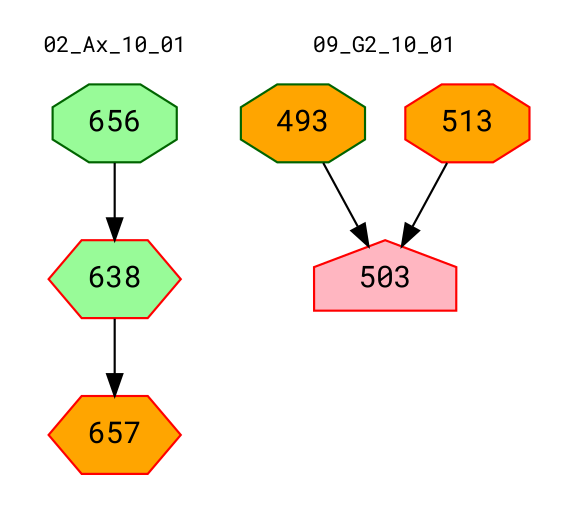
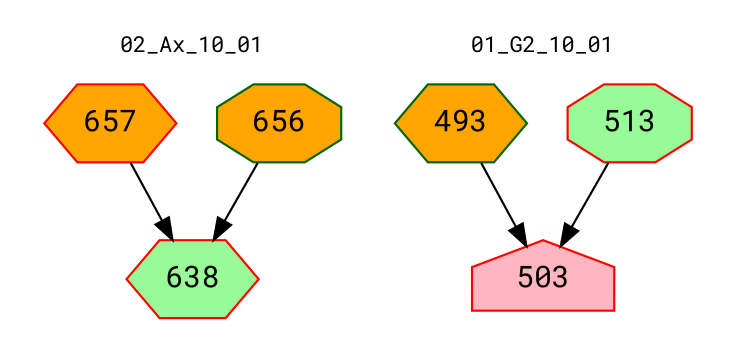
cluster "09_G2_10_01": label "09_G2_10_01" -> "01_G2_10_01"
node "656": fillcolor palegreen -> orange
node "493": shape octagon -> hexagon
node "513": fillcolor orange -> palegreen
edge "638" -> "657": reversed
